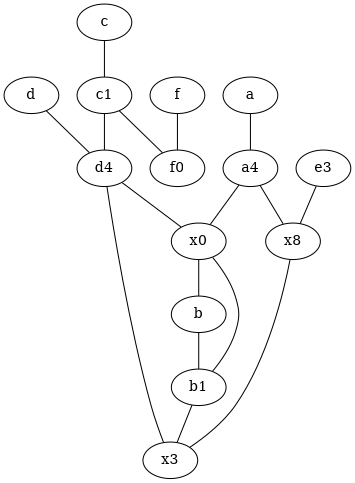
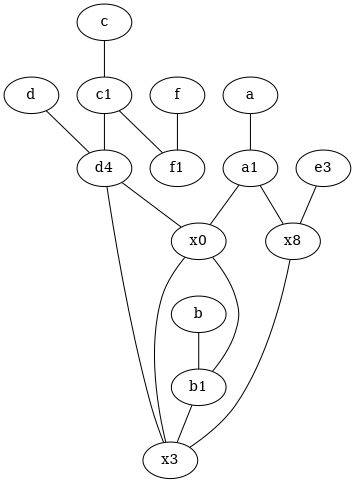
node "f0": label "f0" -> "f1"
node "a4": label "a4" -> "a1"
edge "x0" -- "b": now "x0" -- "x3"
